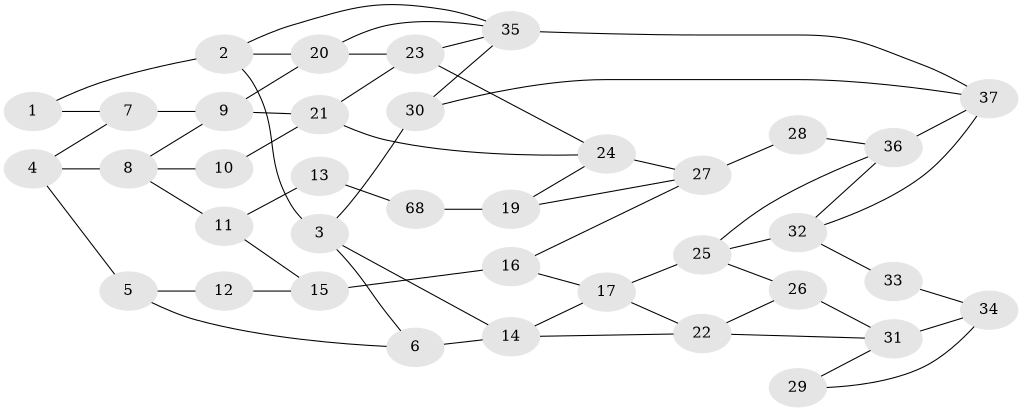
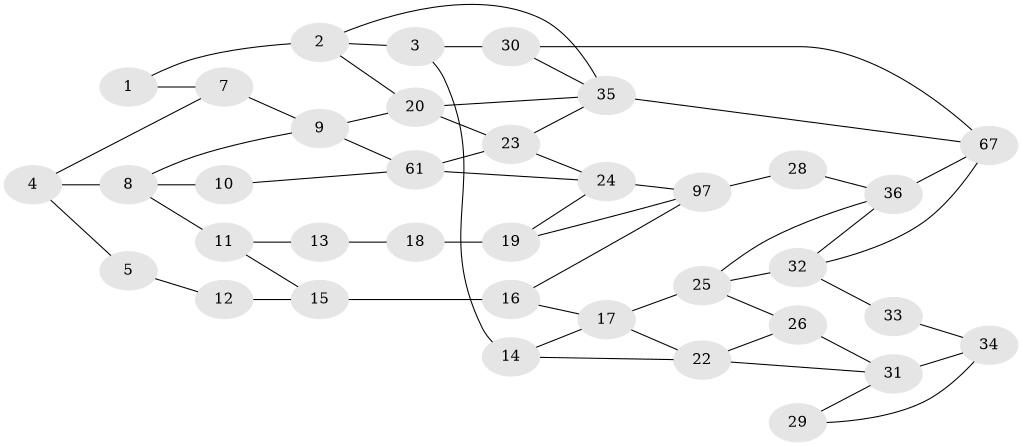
node "37": label "37" -> "67"
node "21": label "21" -> "61"
node "27": label "27" -> "97"
node "68": label "68" -> "18"
node "6": removed
